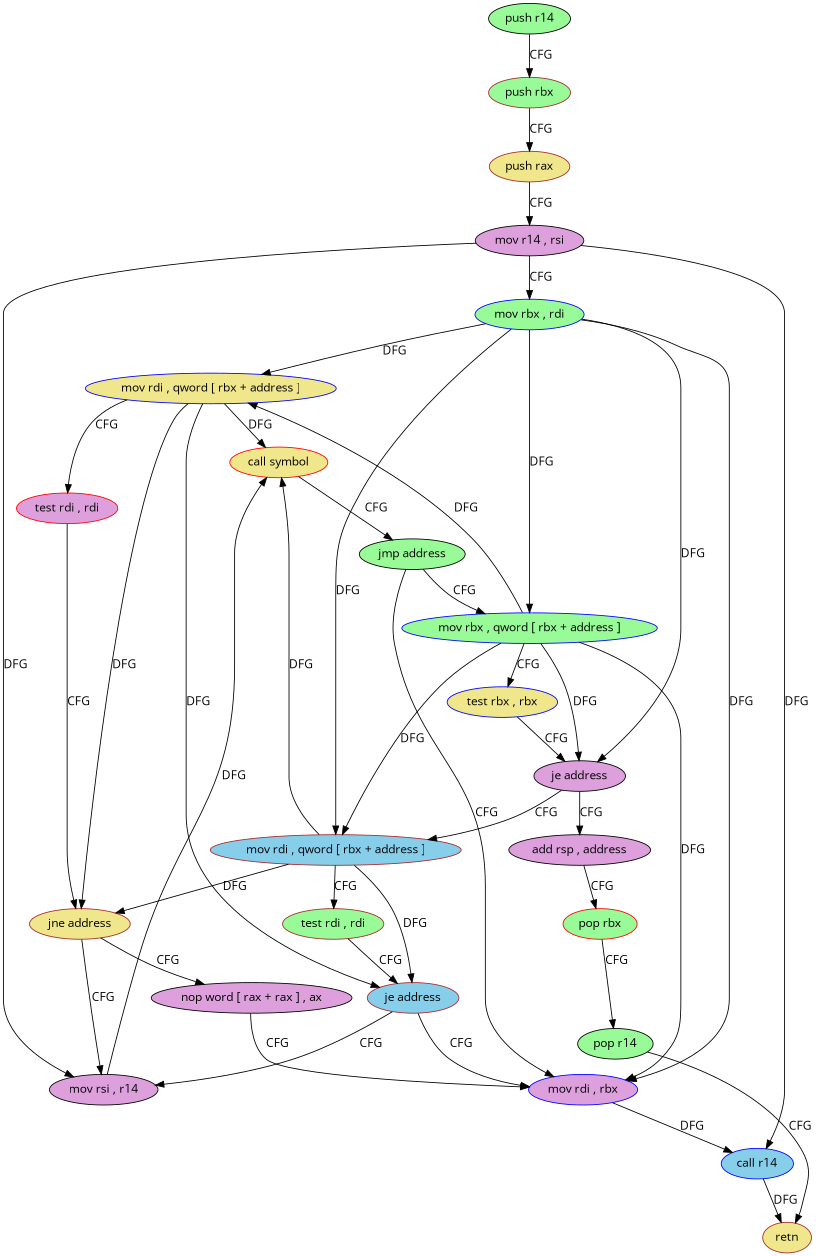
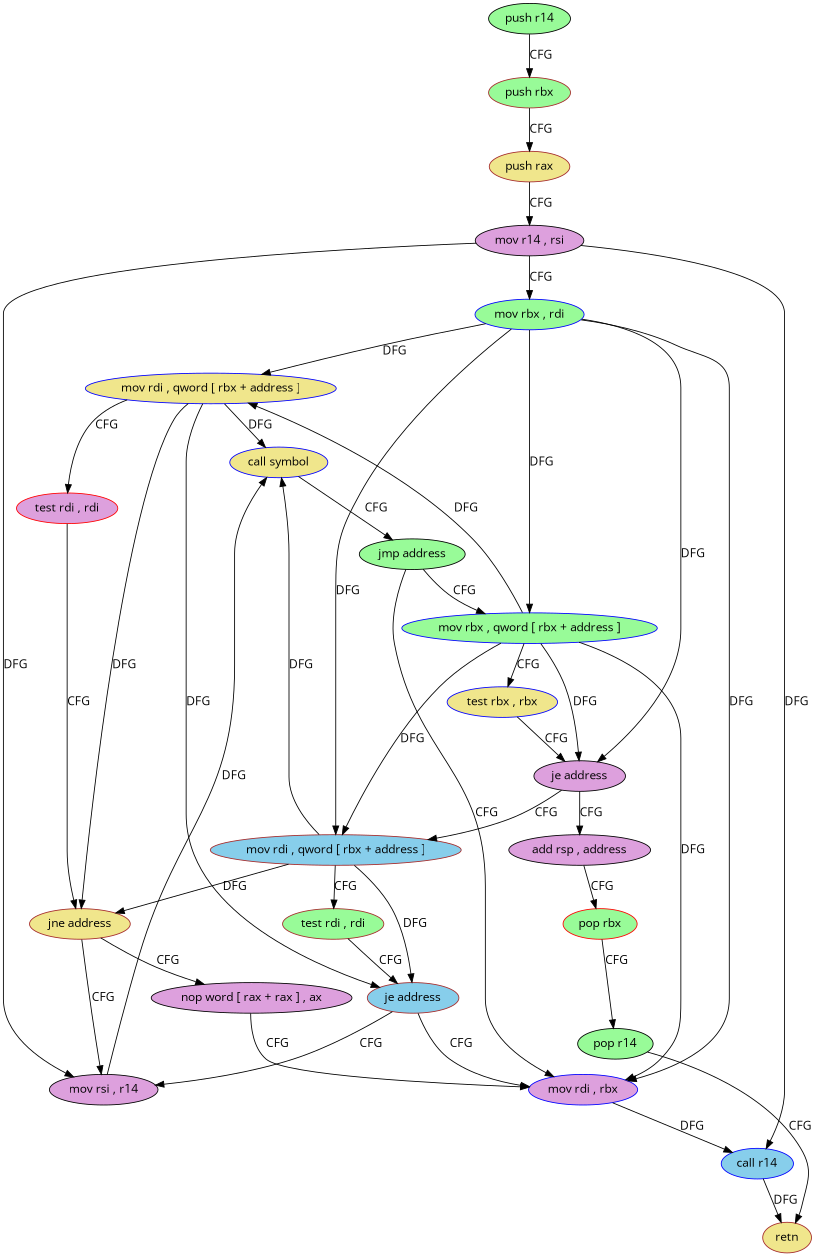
node "call symbol": color red -> blue
